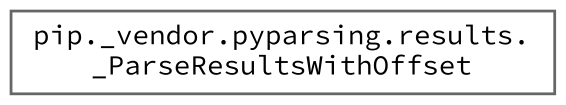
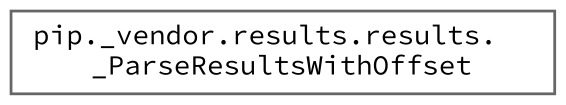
node "pip._vendor.pyparsing.results. _ParseResultsWithOffset": label "pip._vendor.pyparsing.results. _ParseResultsWithOffset" -> "pip._vendor.results.results. _ParseResultsWithOffset"
